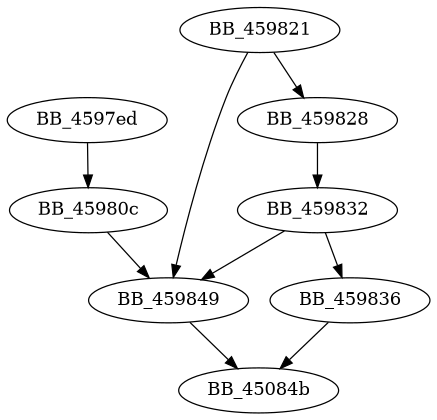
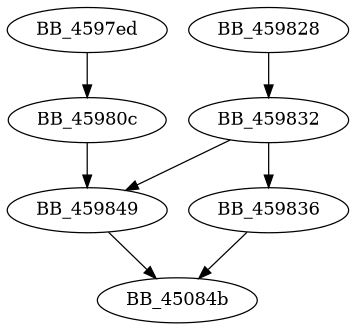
node "BB_459821": removed
